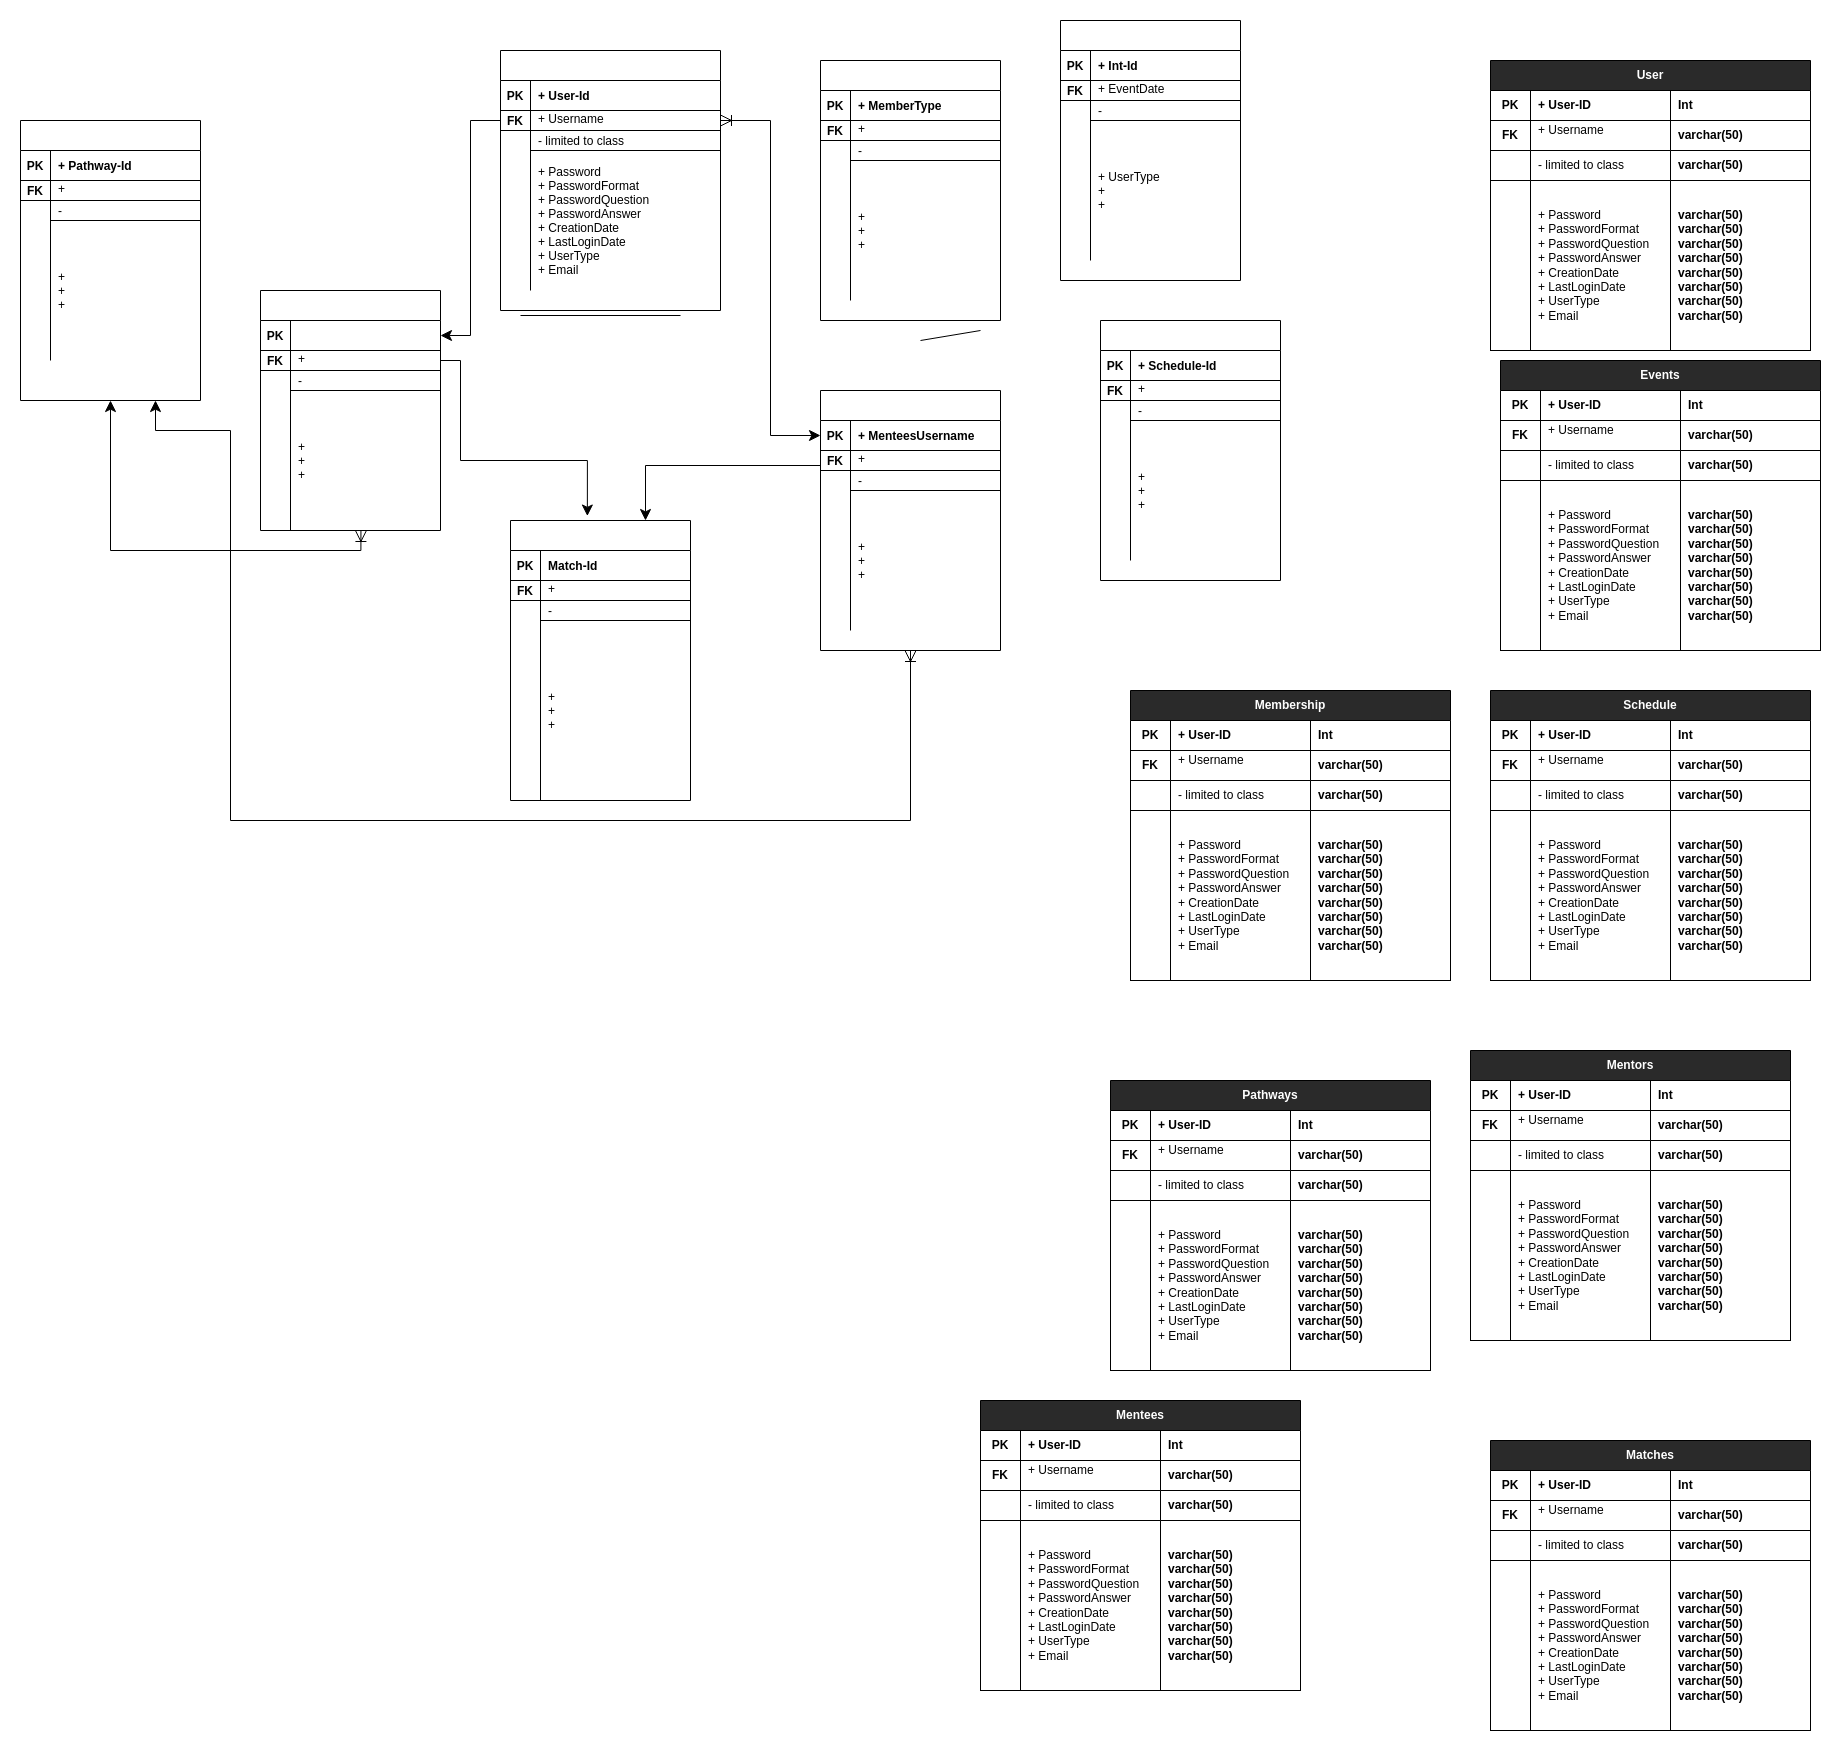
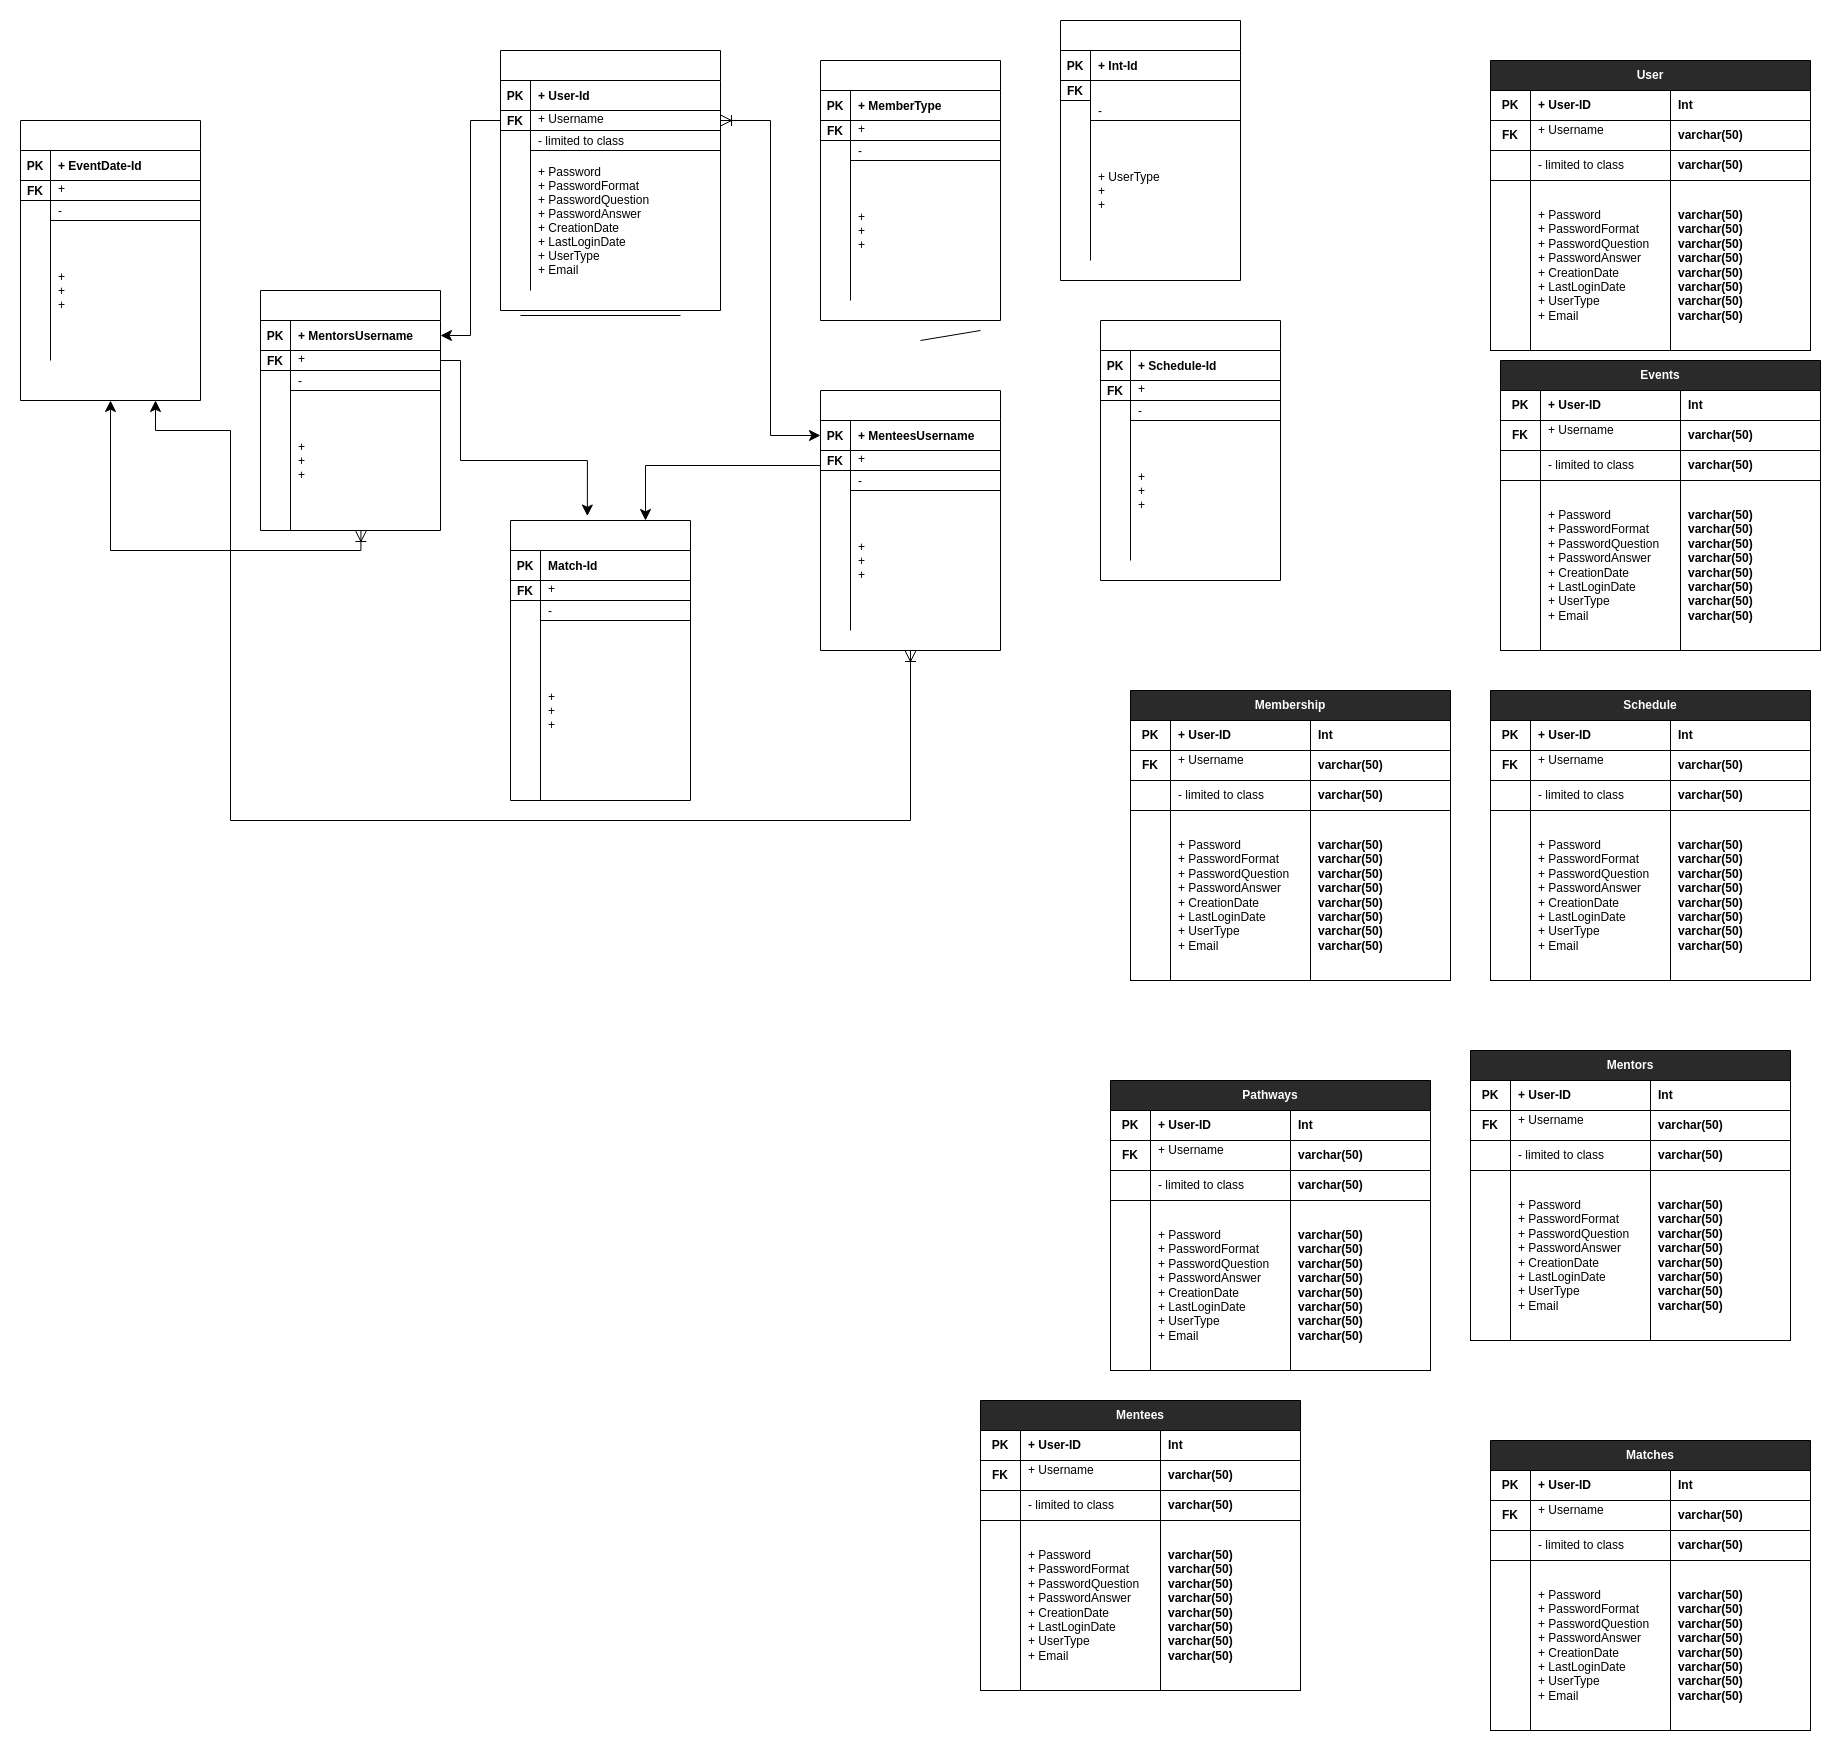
node "+ EventDate": removed
node "+ Pathway-Id": label "+ Pathway-Id" -> "+ EventDate-Id"
node "+ MentorsUsername": added
